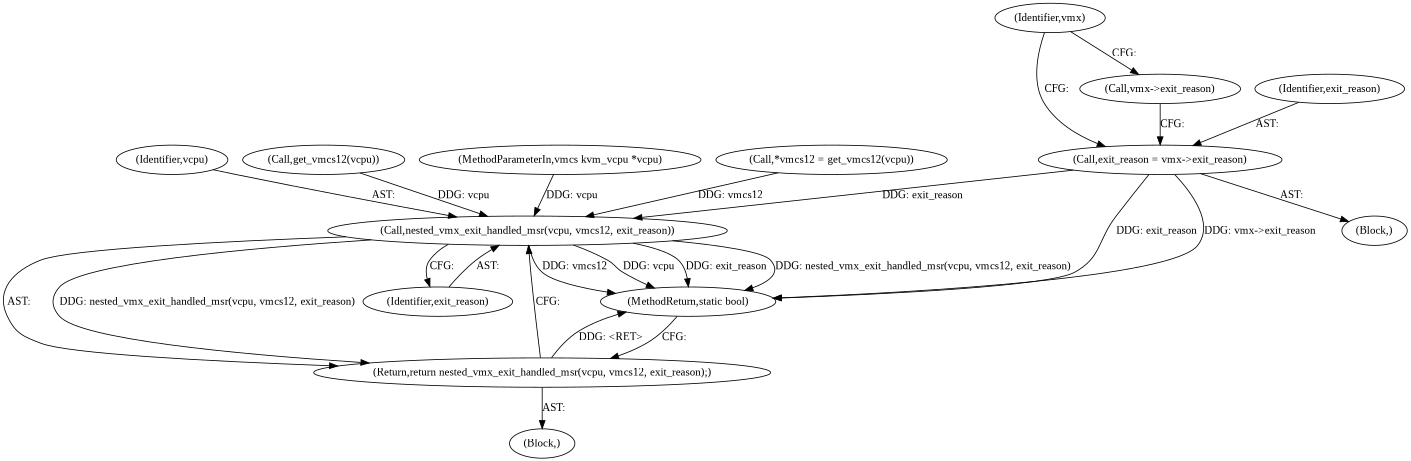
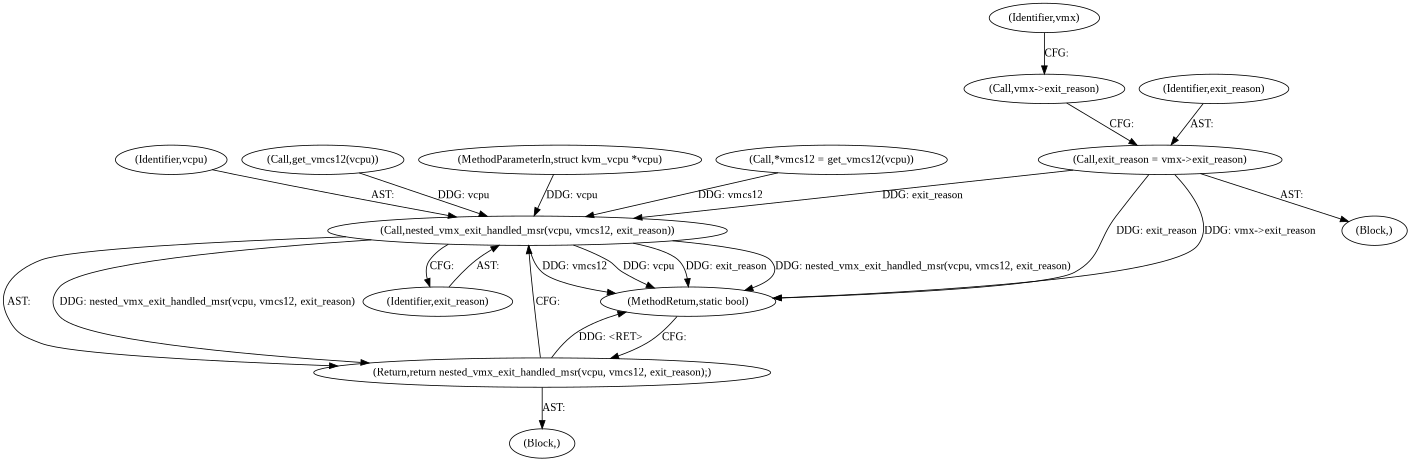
edge "(Identifier,vmx)" -> "(Call,exit_reason = vmx->exit_reason)": removed, label "CFG:"
node "(MethodParameterIn,vmcs kvm_vcpu *vcpu)": label "(MethodParameterIn,vmcs kvm_vcpu *vcpu)" -> "(MethodParameterIn,struct kvm_vcpu *vcpu)"
